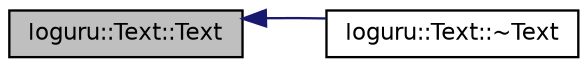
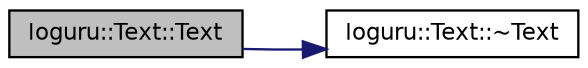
edge "loguru::Text::~Text" -> "loguru::Text::Text": reversed
